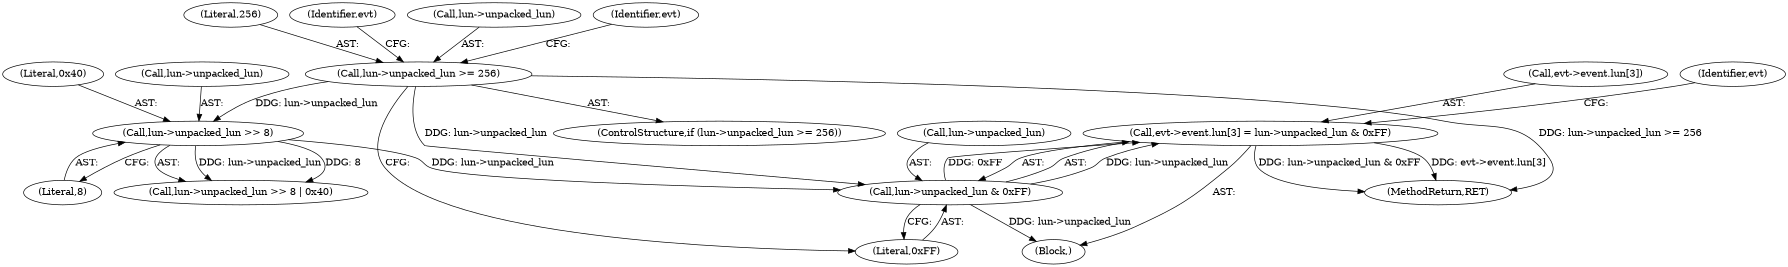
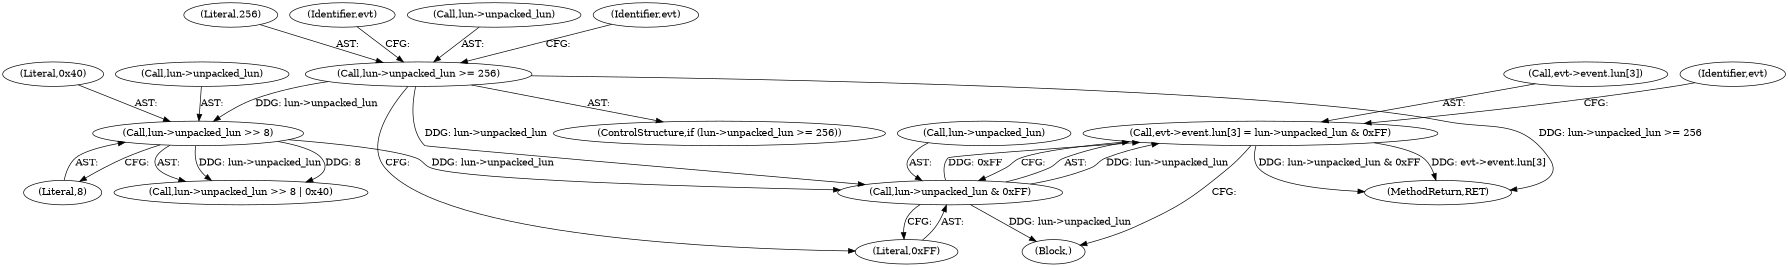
edge "(Call,evt->event.lun[3] = lun->unpacked_lun & 0xFF)" -> "(Call,lun->unpacked_lun & 0xFF)": label "AST: " -> "CFG: "
edge "(Call,evt->event.lun[3] = lun->unpacked_lun & 0xFF)" -> "(Block,)": label "AST: " -> "CFG: "
